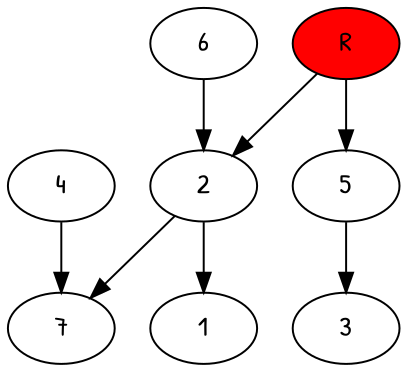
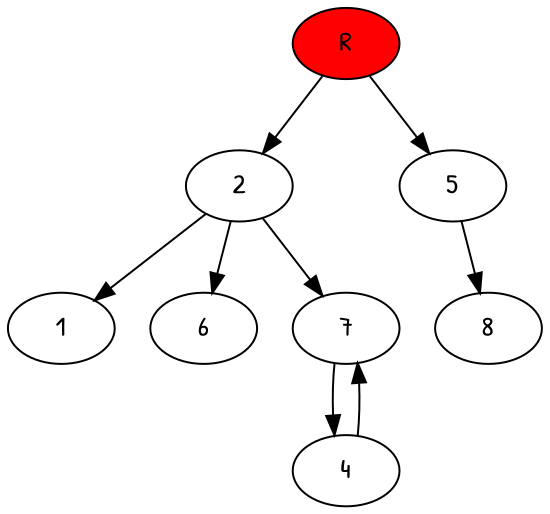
edge "6" -> "2": reversed
node "3": label "3" -> "8"
edge "7" -> "4": added
